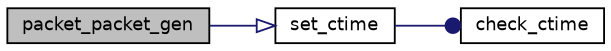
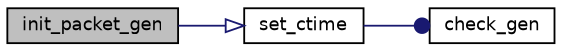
node "packet_packet_gen": label "packet_packet_gen" -> "init_packet_gen"
node "check_ctime": label "check_ctime" -> "check_gen"
